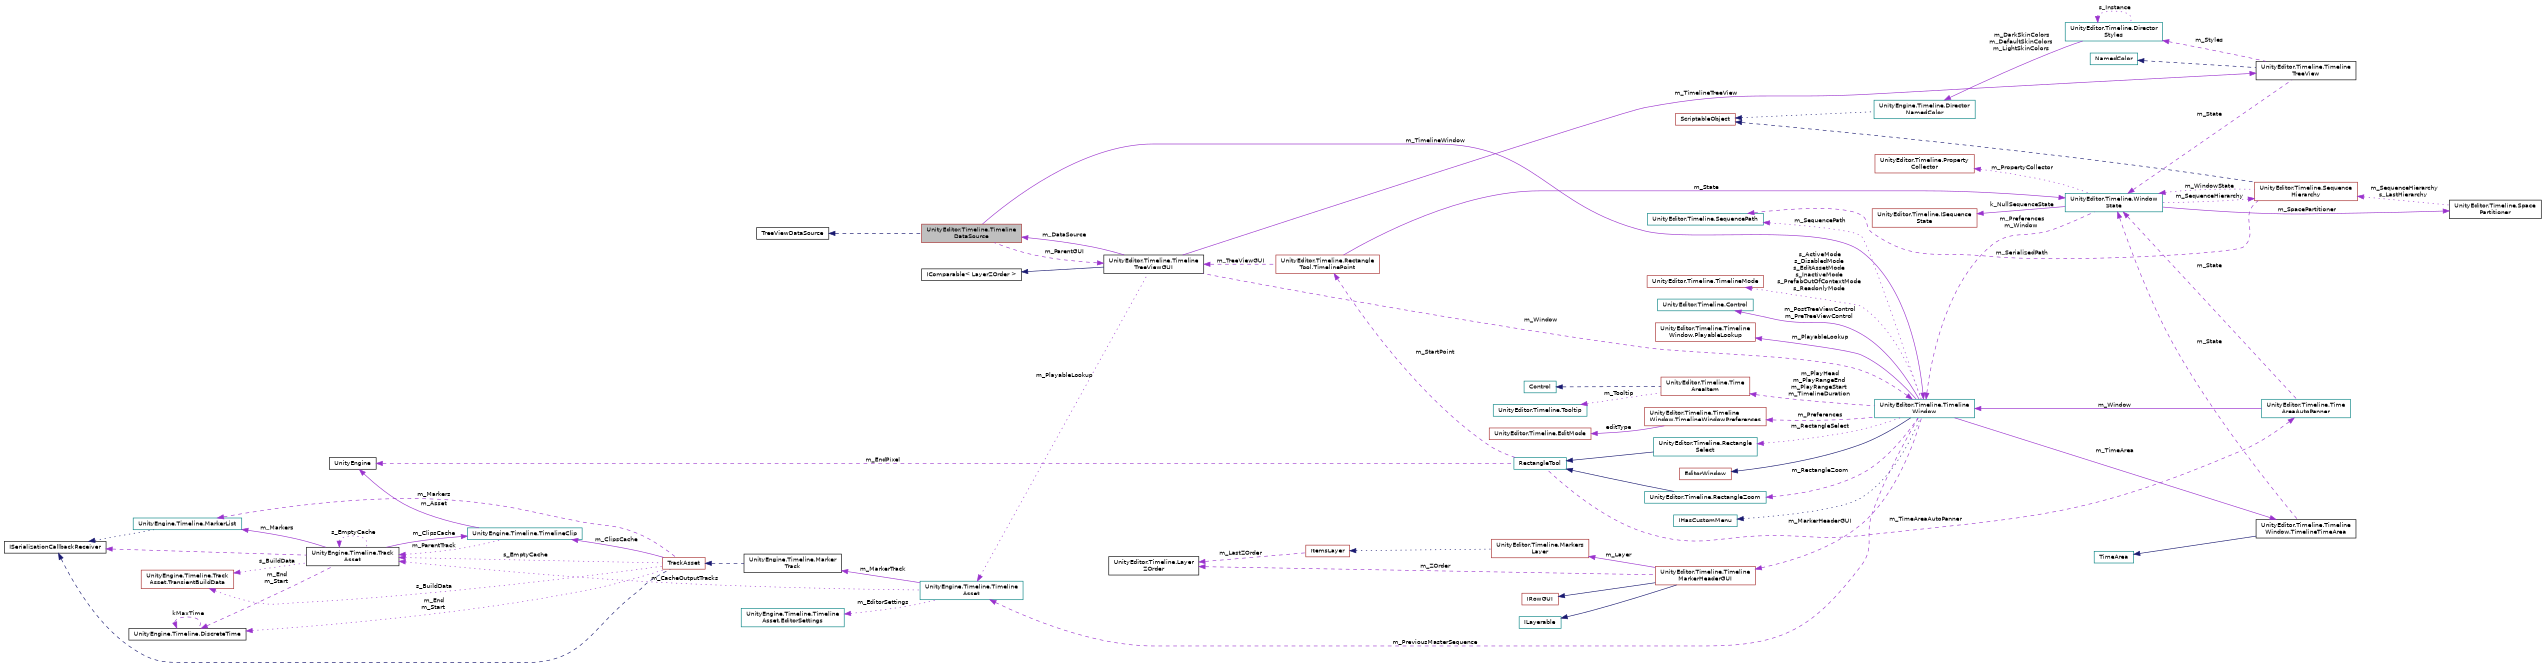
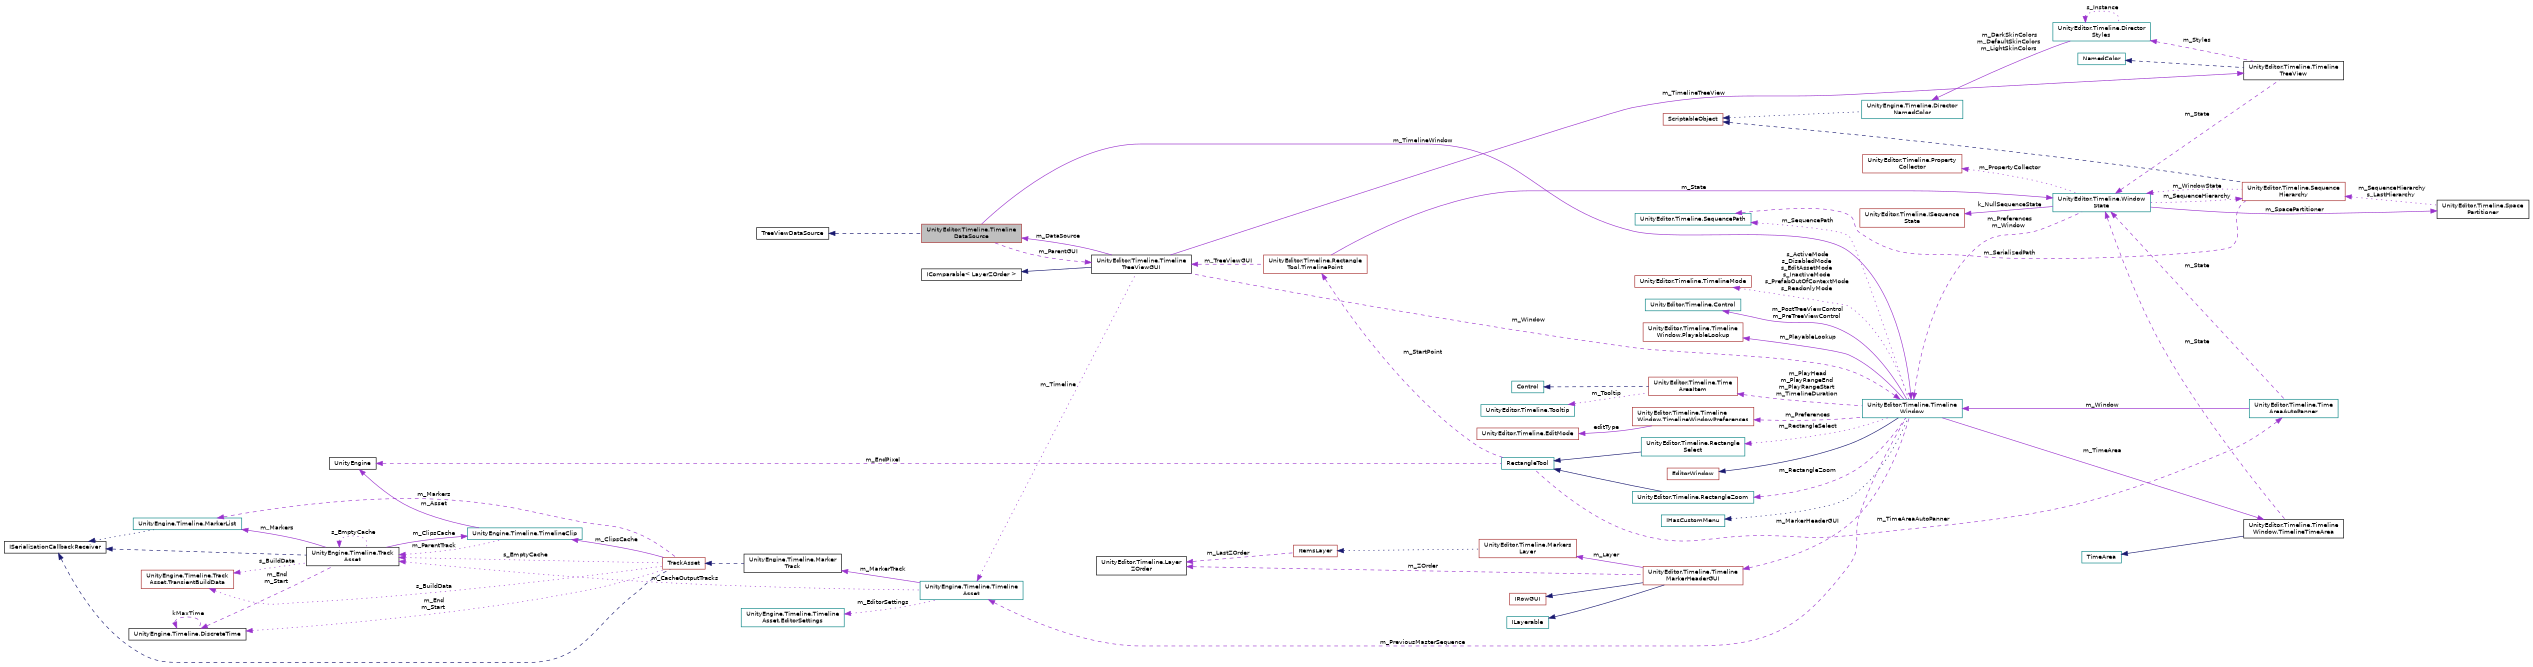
edge "UnityEditor.Timeline.Timeline TreeViewGUI" -> "UnityEngine.Timeline.Timeline Asset": label " m_PlayableLookup" -> " m_Timeline"
edge "UnityEngine.Timeline.Track Asset" -> "ISerializationCallbackReceiver": color darkorchid3 -> midnightblue
